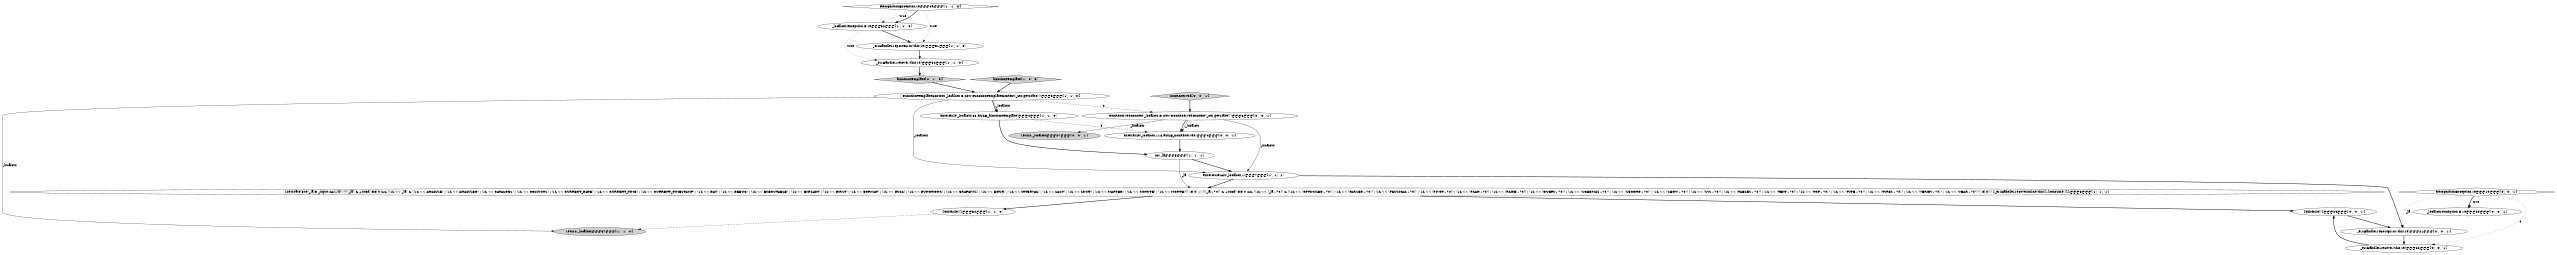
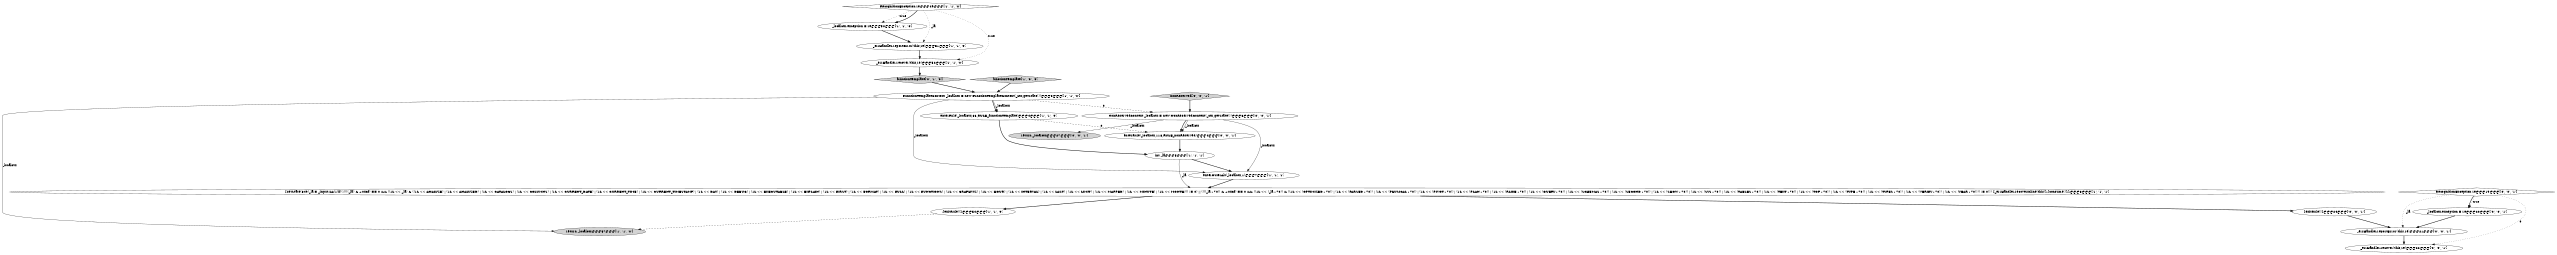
edge "RecognitionException re@@@49@@@['1', '1', '0']" -> "_errHandler.reportError(this,re)@@@51@@@['1', '1', '0']": label "true" -> "_la"
edge "_localctx.exception = re@@@50@@@['1', '1', '0']" -> "_errHandler.recover(this,re)@@@52@@@['1', '1', '0']": now "RecognitionException re@@@49@@@['1', '1', '0']" -> "_errHandler.recover(this,re)@@@52@@@['1', '1', '0']"
edge "enterOuterAlt(_localctx,1)@@@7@@@['1', '1', '1']" -> "_errHandler.reportError(this,re)@@@21@@@['0', '0', '1']": now "_localctx.exception = re@@@20@@@['0', '0', '1']" -> "_errHandler.reportError(this,re)@@@21@@@['0', '0', '1']"
edge "_errHandler.recover(this,re)@@@22@@@['0', '0', '1']" -> "{exitRule()}@@@24@@@['0', '0', '1']": removed
